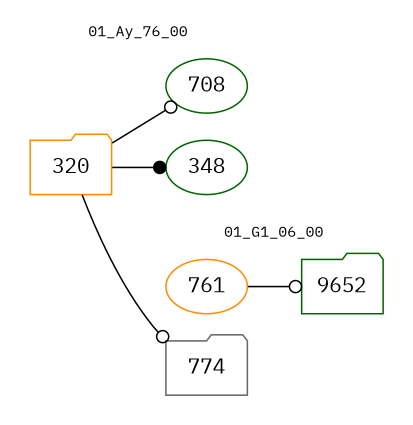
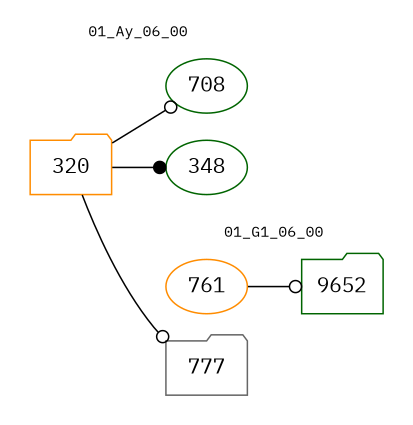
cluster "01_Ay_76_00": label "01_Ay_76_00" -> "01_Ay_06_00"
node "774": label "774" -> "777"
